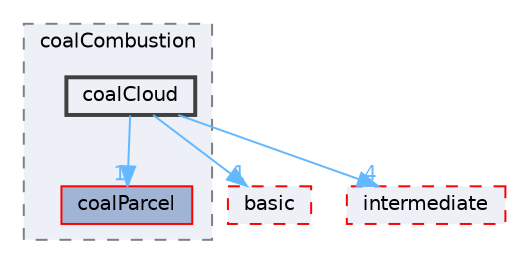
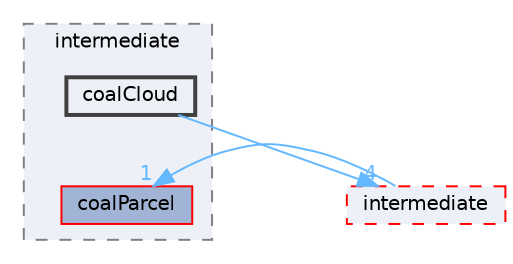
cluster "coalCombustion": label "coalCombustion" -> "intermediate"
edge "coalCloud" -> "coalParcel": now "intermediate" -> "coalParcel"
node "basic": removed
